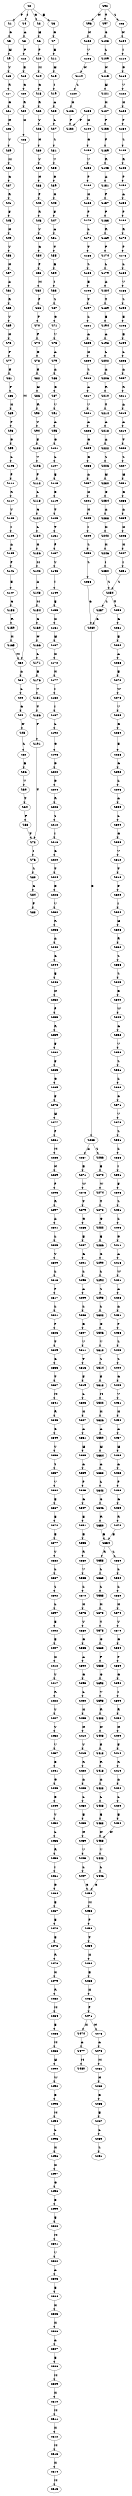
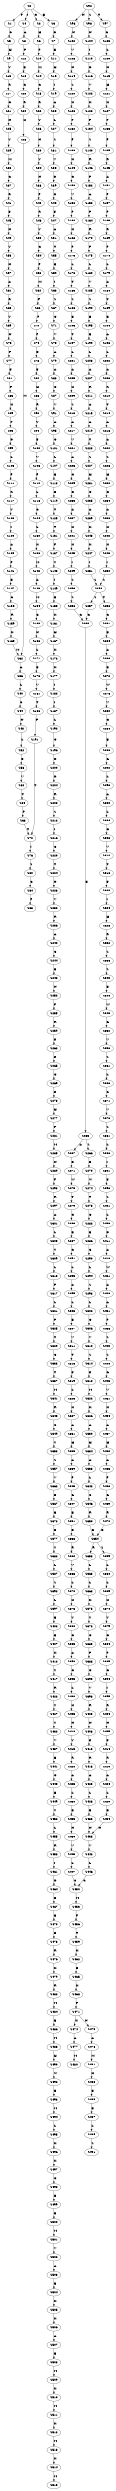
edge "S138" -> "S132": reversed
